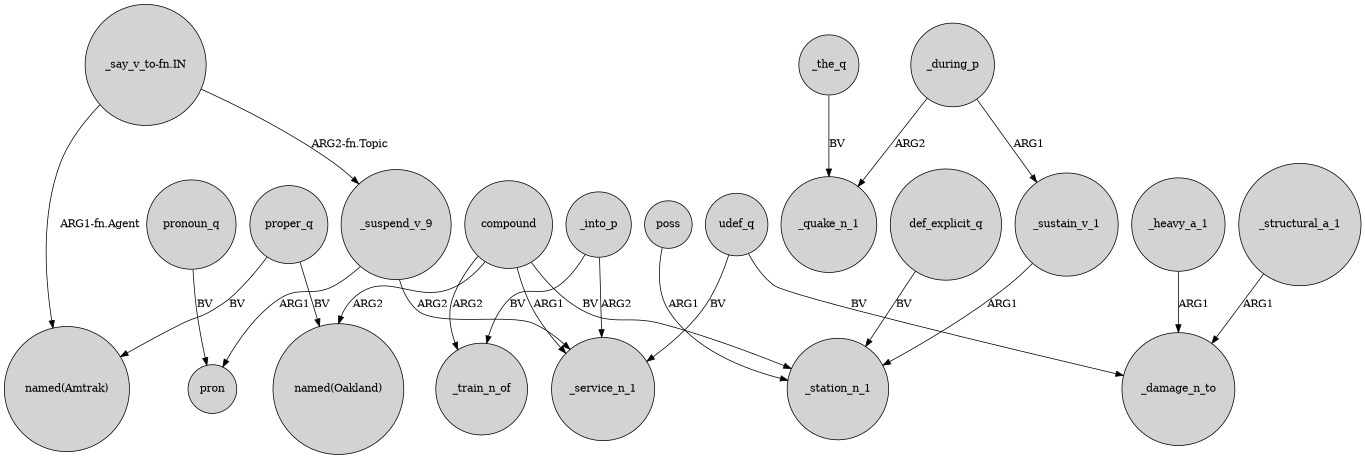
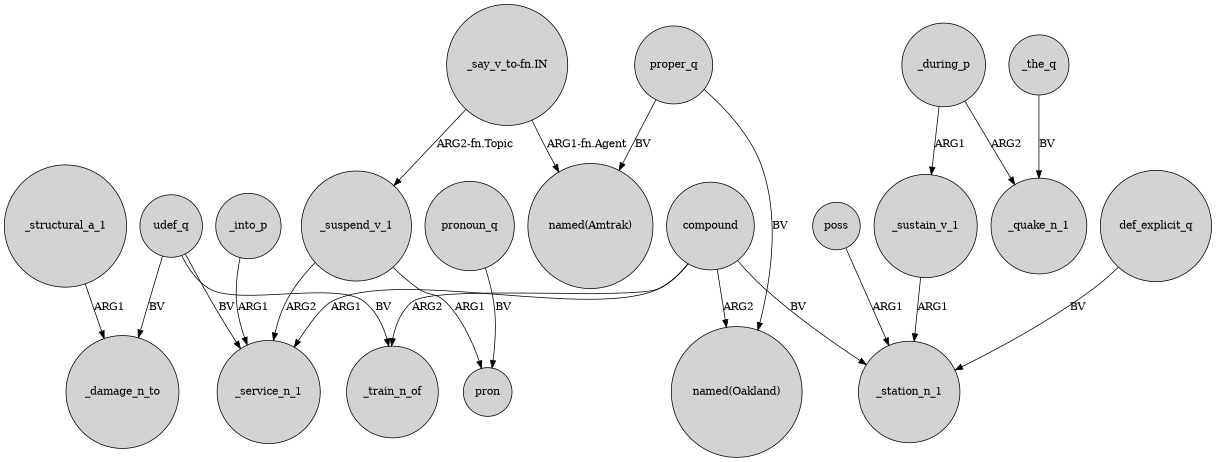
node "_suspend_v_9": label "_suspend_v_9" -> "_suspend_v_1"
node "_heavy_a_1": removed
edge "_into_p" -> "_train_n_of": now "udef_q" -> "_train_n_of"
edge "_into_p" -> "_service_n_1": label "ARG2" -> "ARG1"
